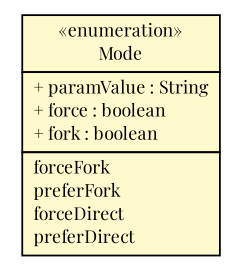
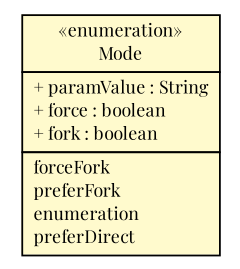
node "Mode": text "forceDirect" -> "enumeration"
